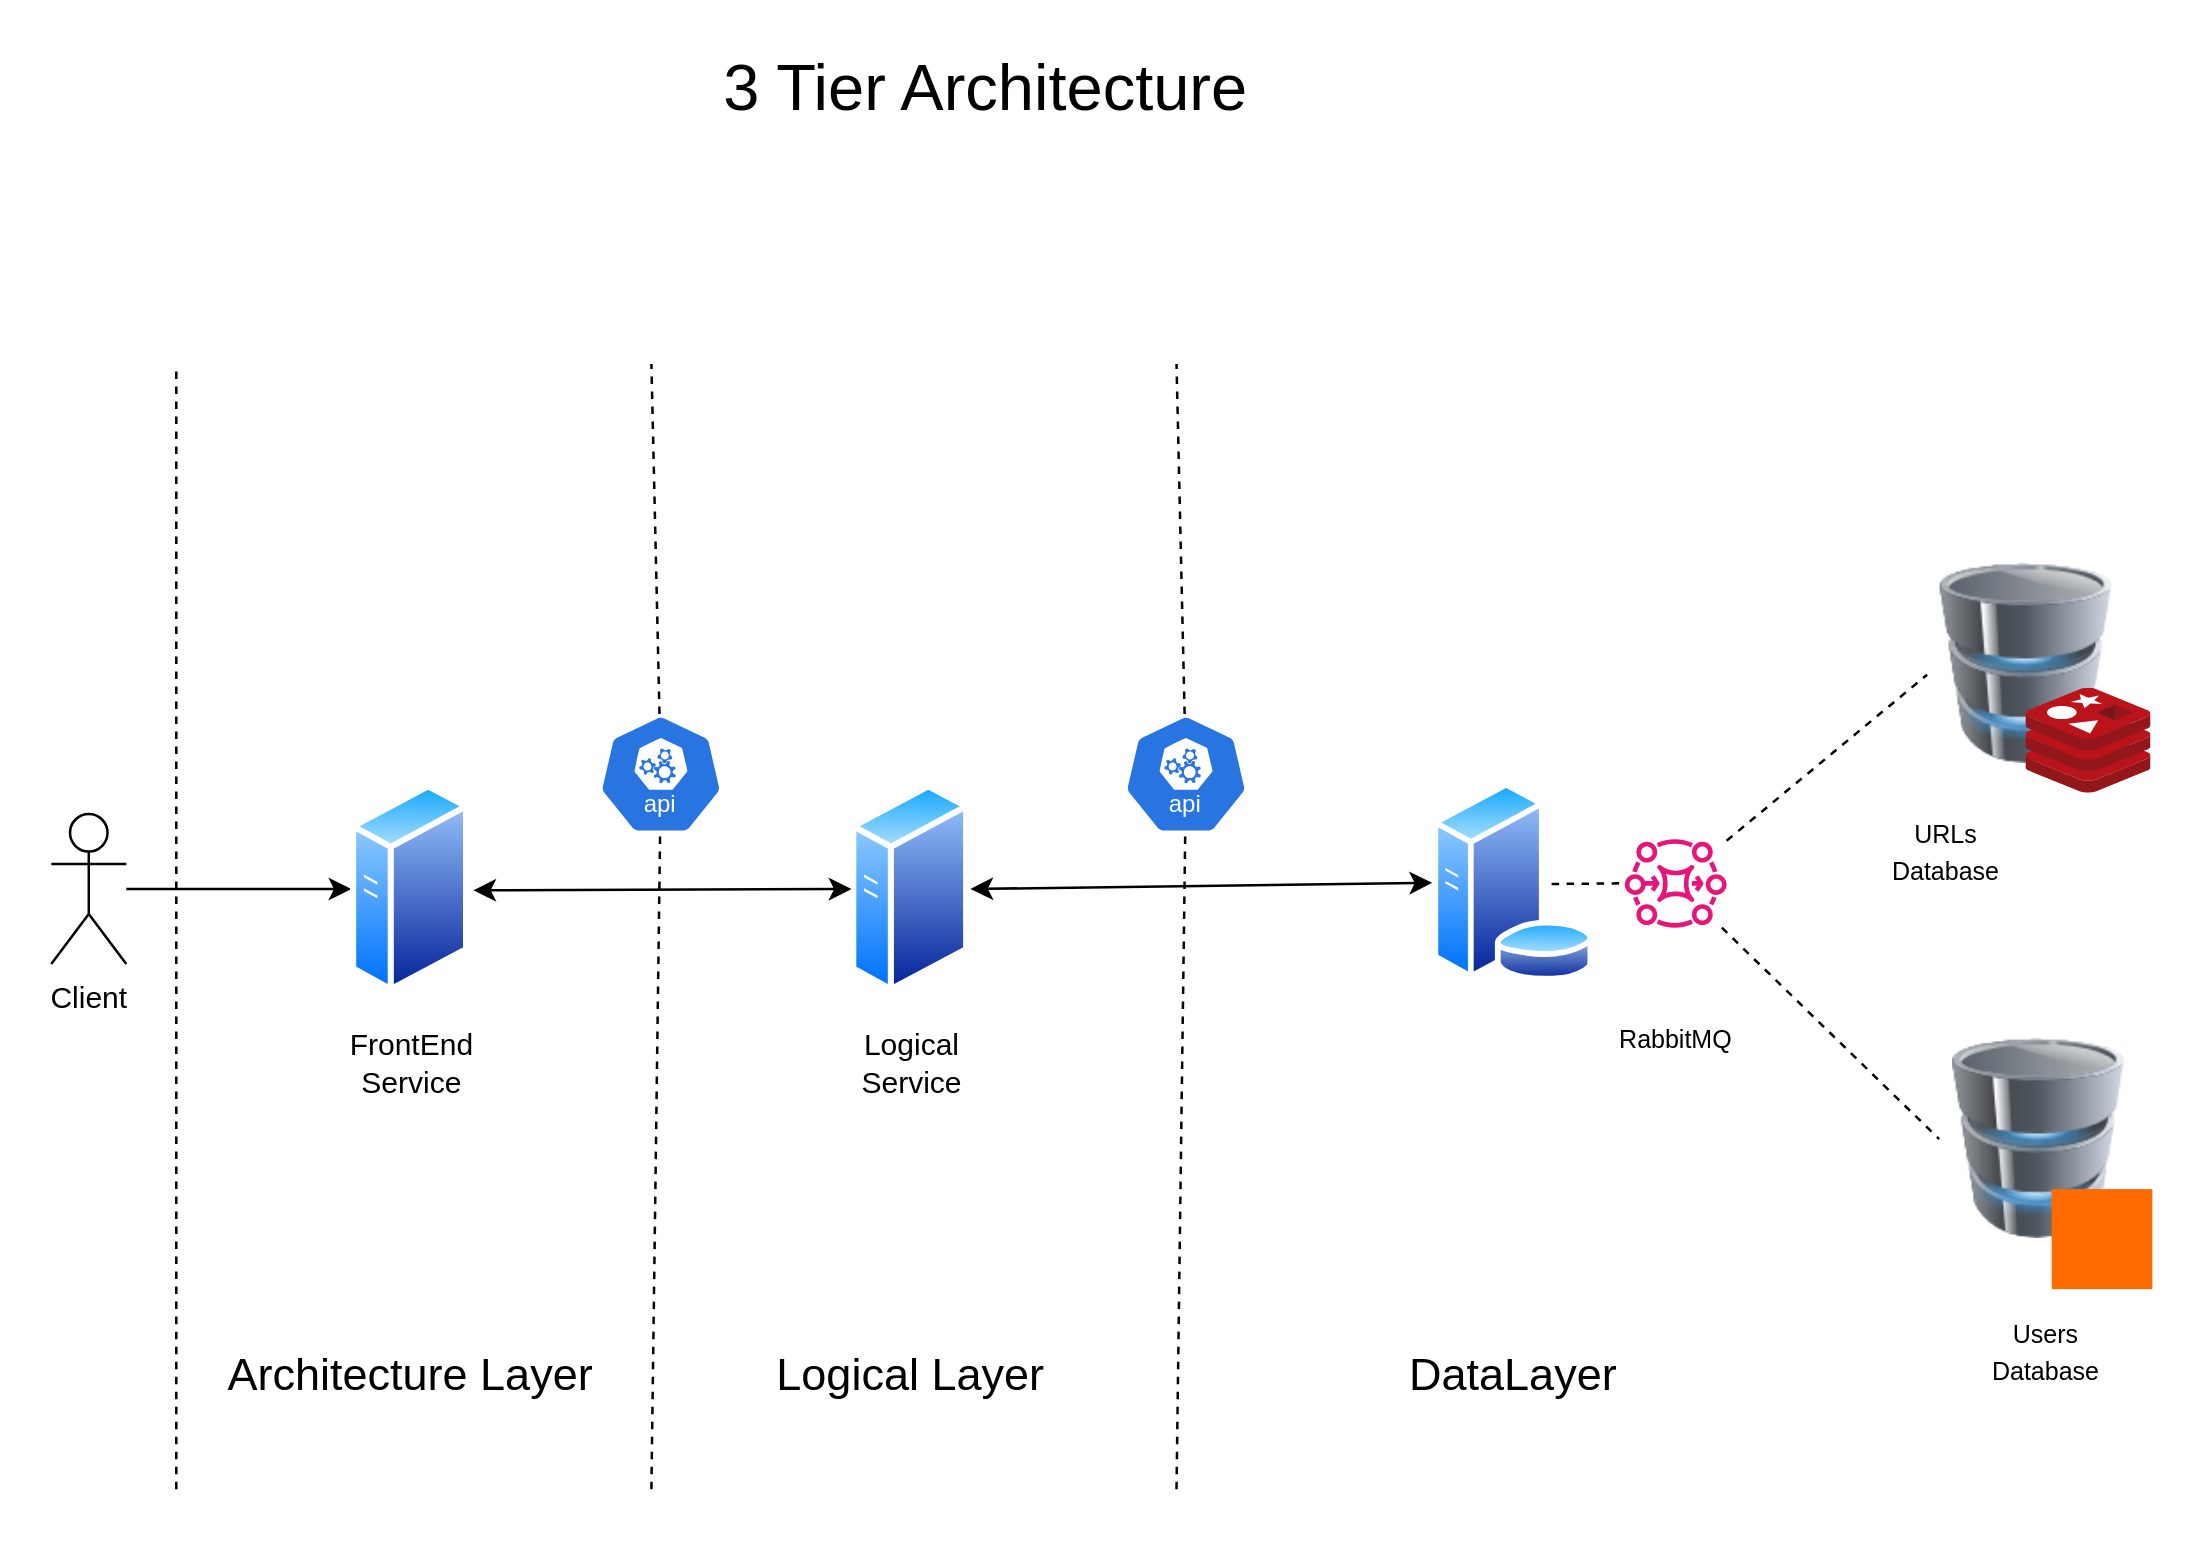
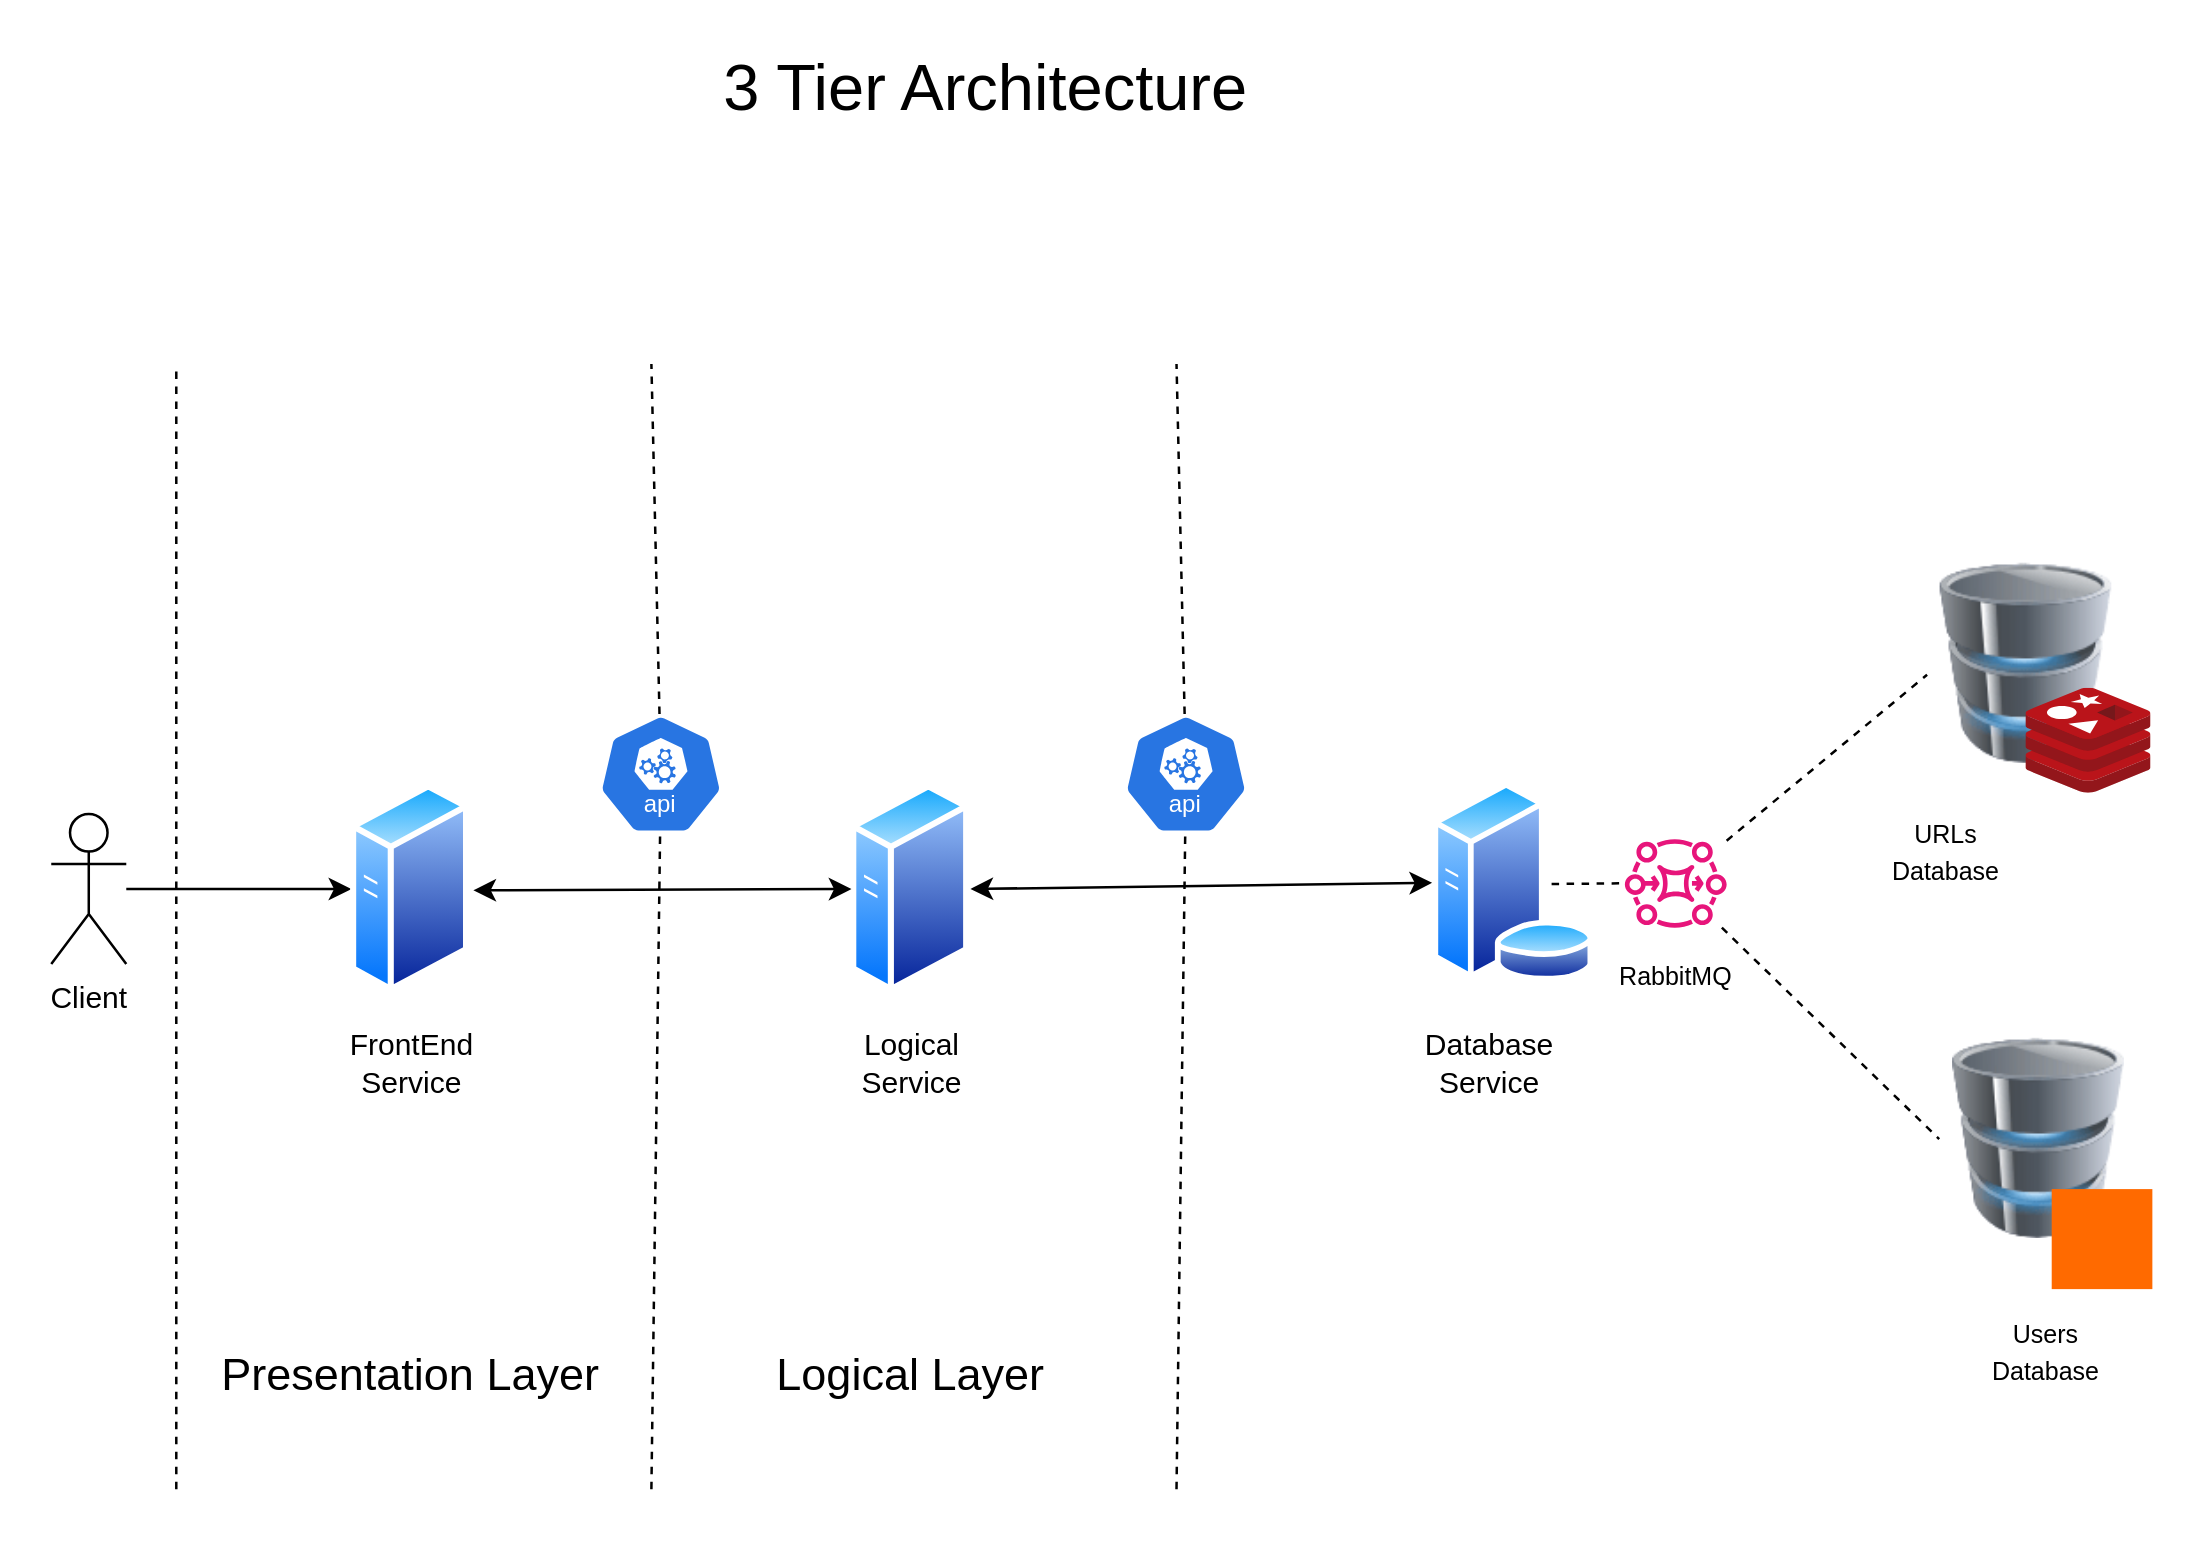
node "RabbitMQ": moved (1675, 1039) -> (1675, 976)
node "Database Service": added
node "Architecture Layer": label "Architecture Layer" -> "Presentation Layer"
node "DataLayer": removed
